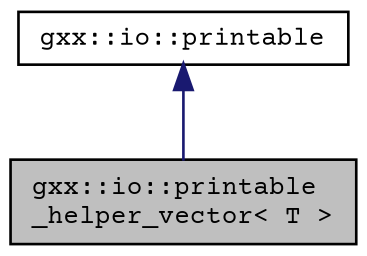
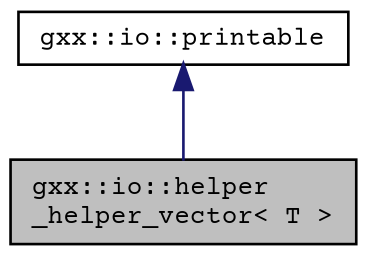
node "gxx::io::printable _helper_vector< T >": label "gxx::io::printable _helper_vector< T >" -> "gxx::io::helper _helper_vector< T >"
